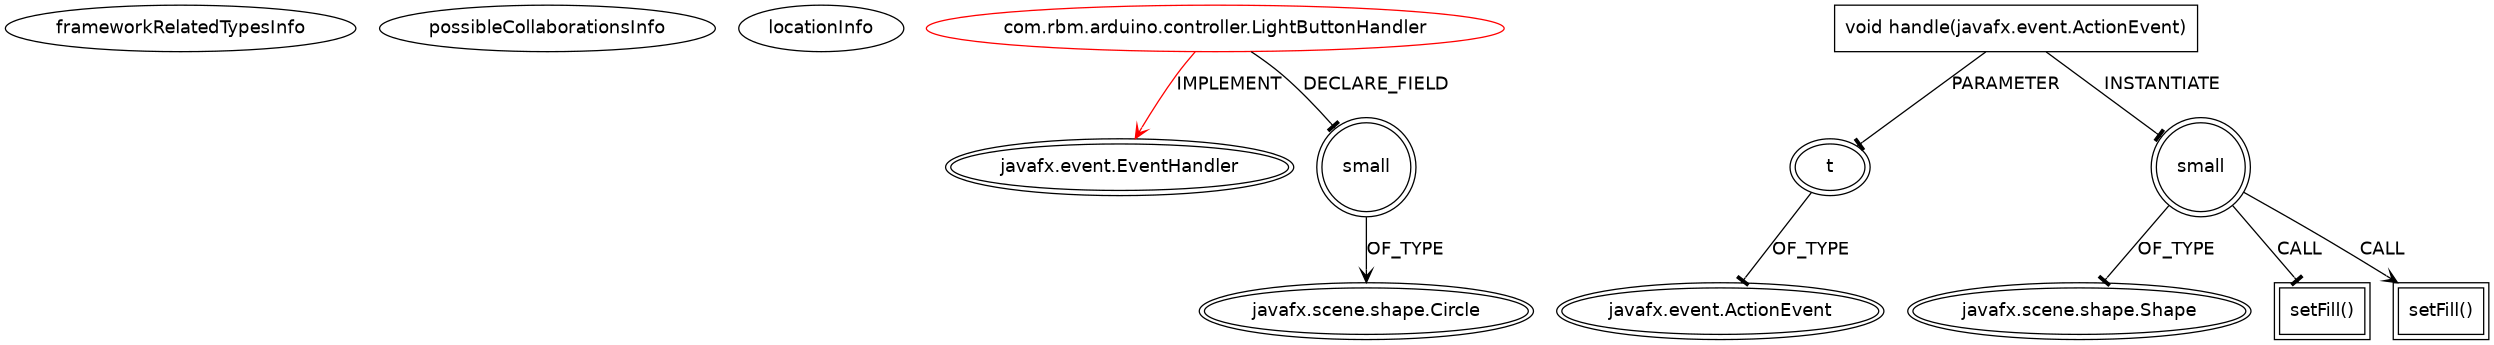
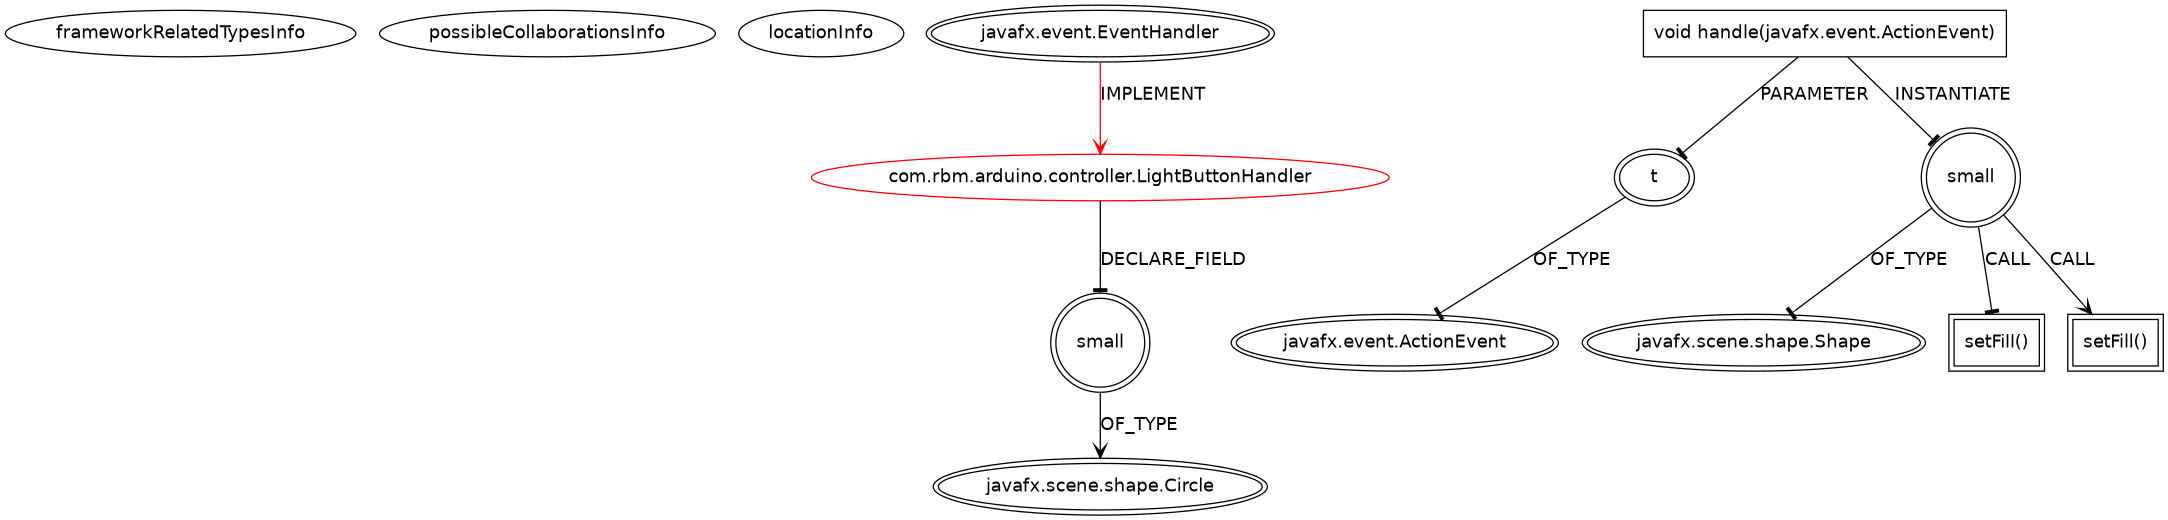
edge "com.rbm.arduino.controller.LightButtonHandler" -> "javafx.event.EventHandler": reversed
